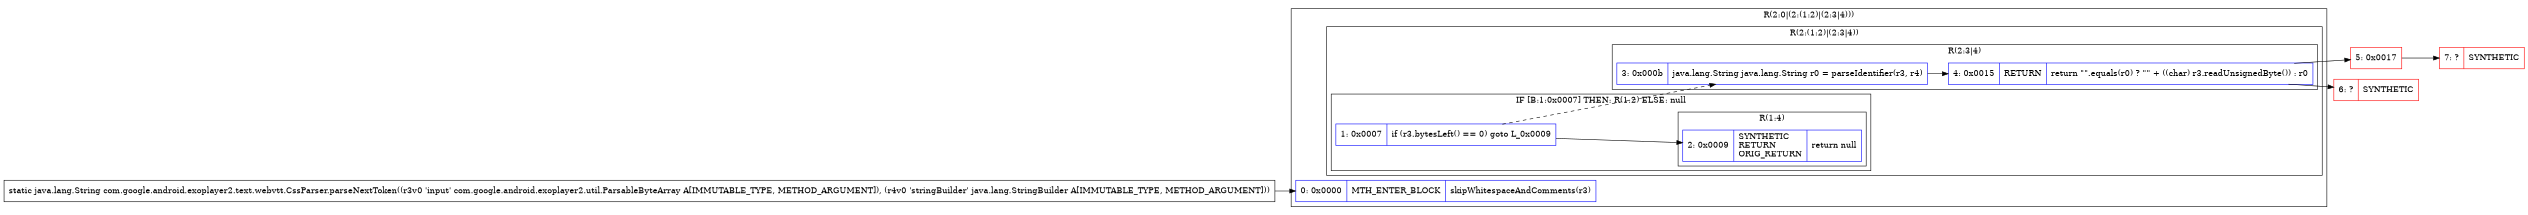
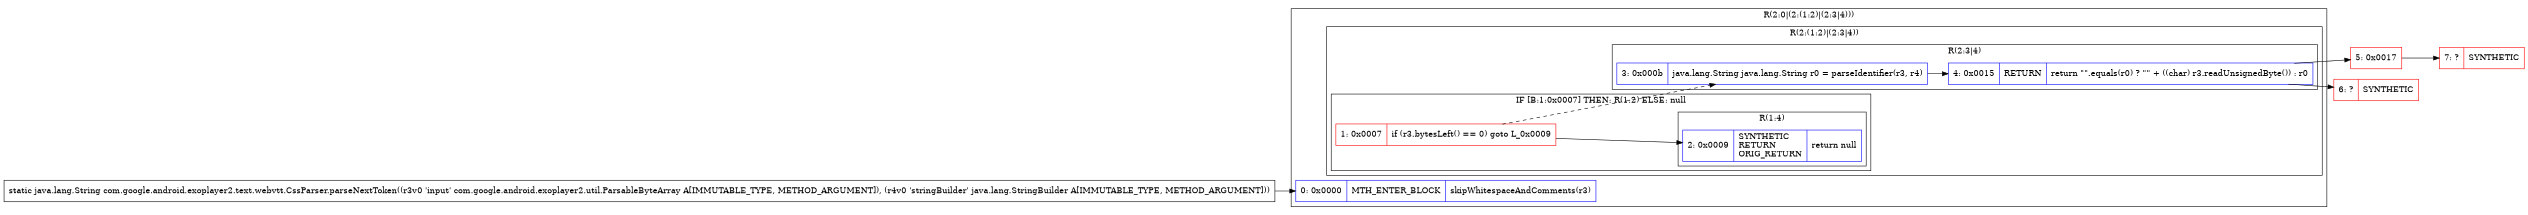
node "1: 0x0007": color blue -> red
